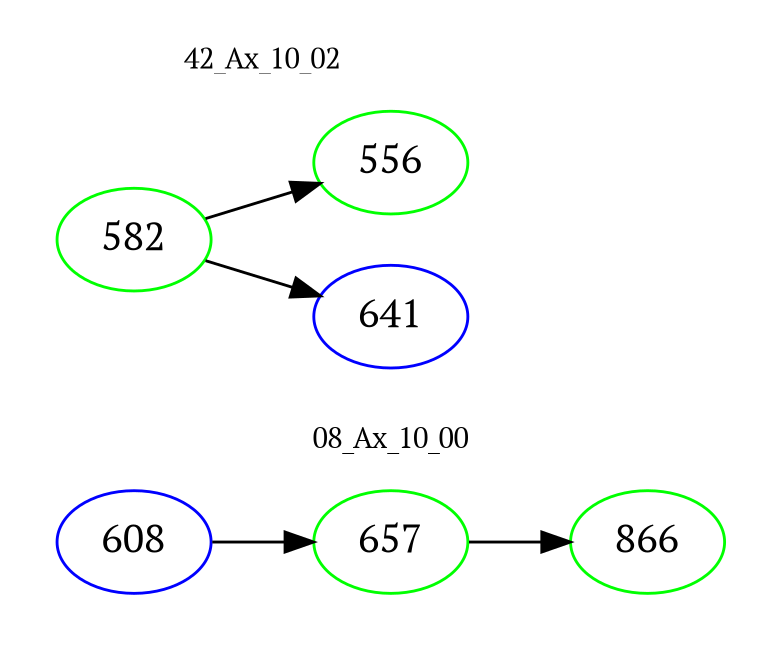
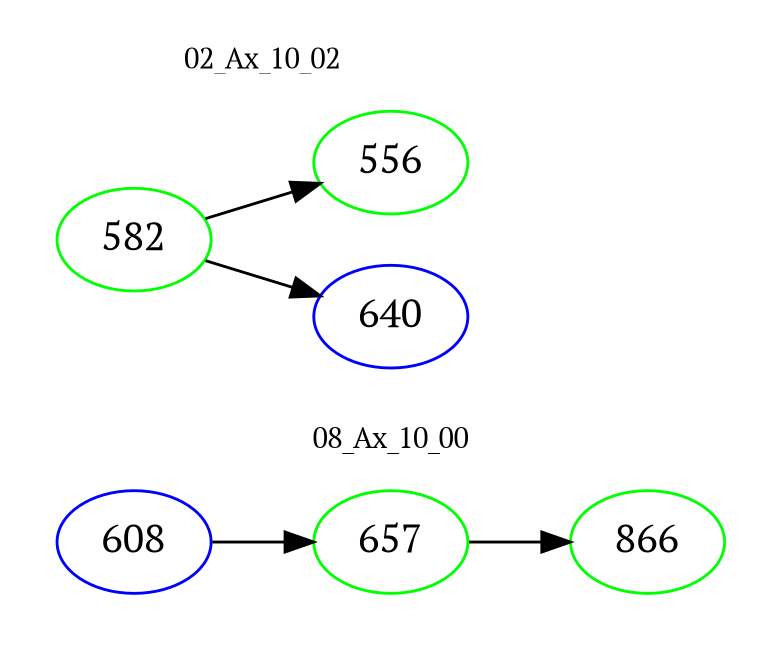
cluster "42_Ax_10_02": label "42_Ax_10_02" -> "02_Ax_10_02"
node "641": label "641" -> "640"
